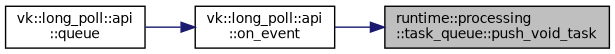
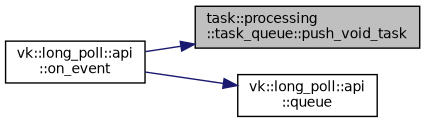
edge "vk::long_poll::api ::queue" -> "vk::long_poll::api ::on_event": reversed
node "runtime::processing ::task_queue::push_void_task": label "runtime::processing ::task_queue::push_void_task" -> "task::processing ::task_queue::push_void_task"
